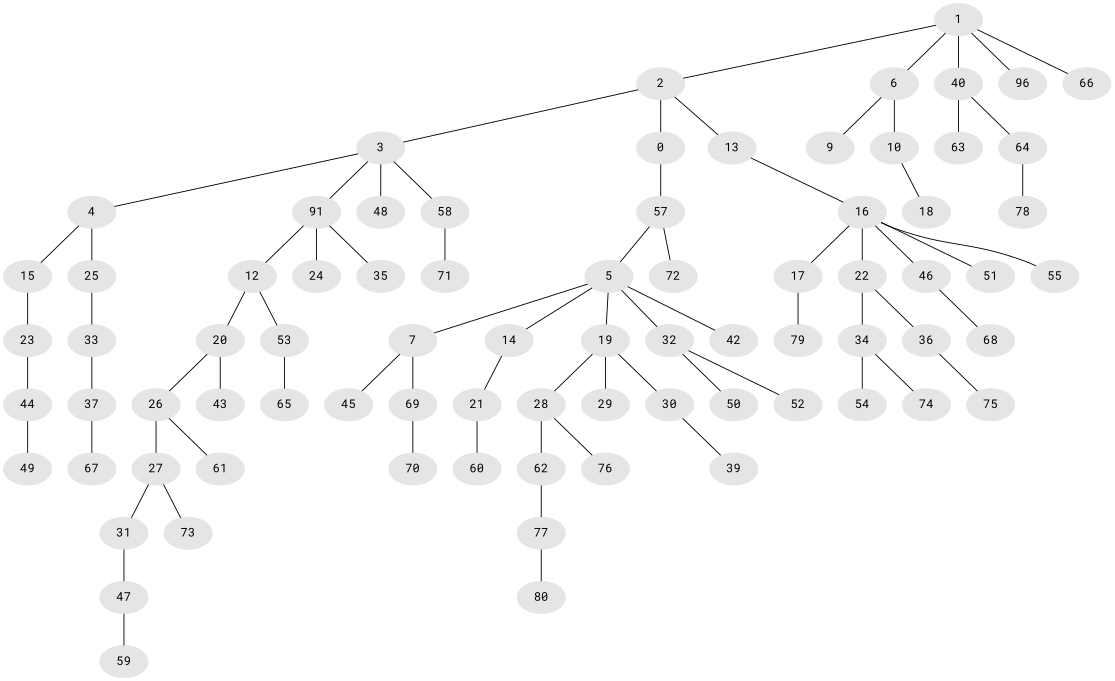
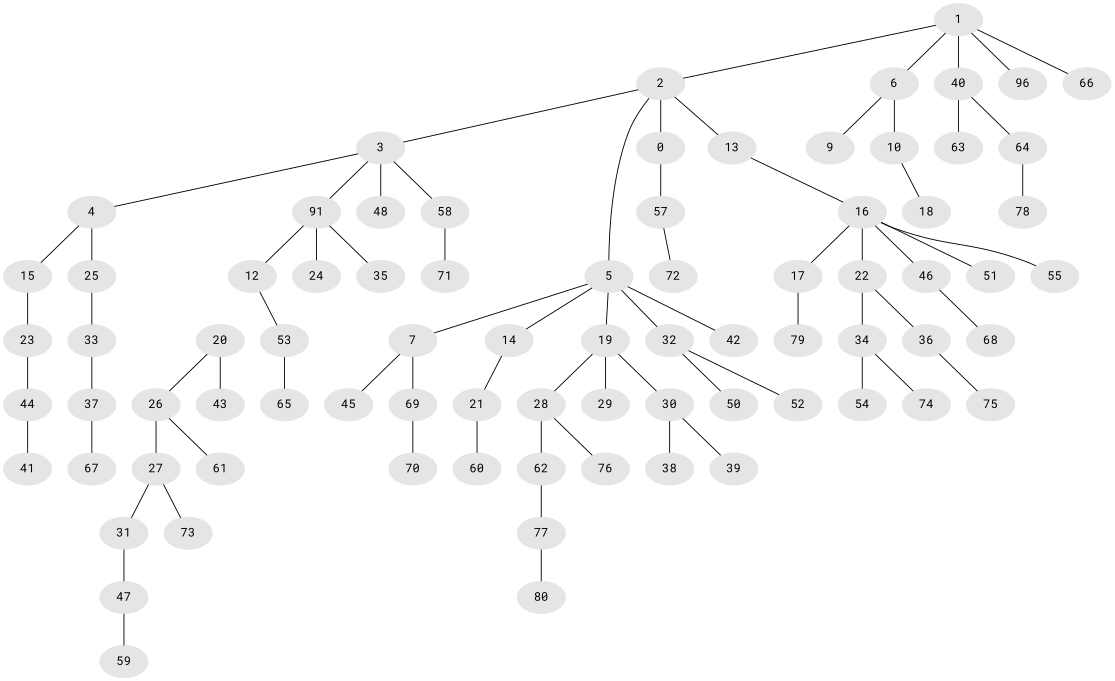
edge "57" -- "5": now "2" -- "5"
edge "12" -- "20": removed
node "49": label "49" -> "41"
node "38": added
